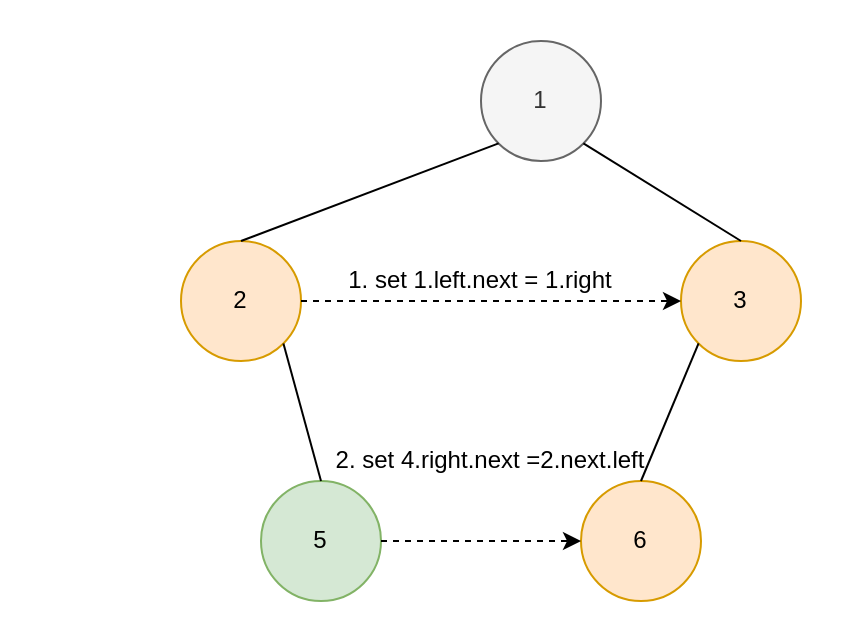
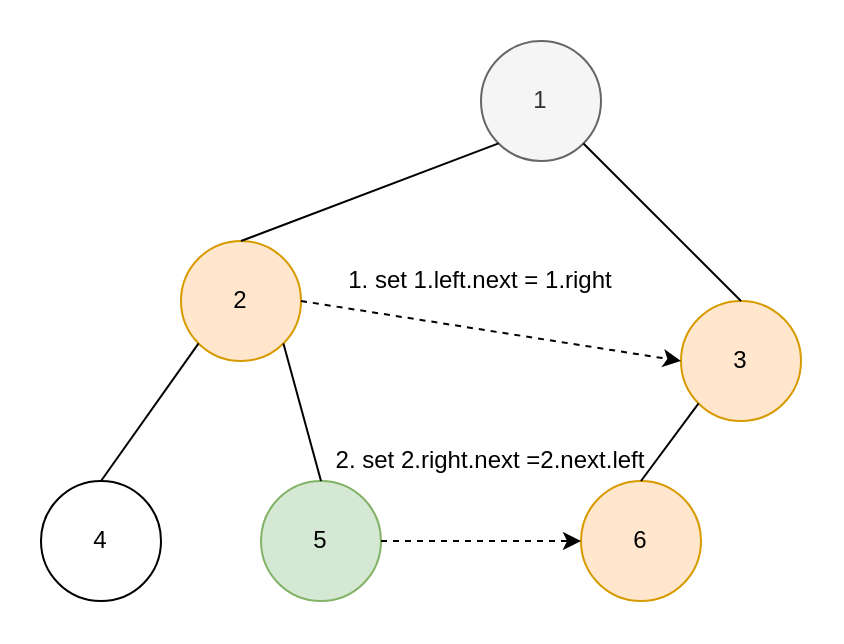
node "3": moved (741, 301) -> (741, 361)
edge "2" -- "4": added
node "2. set 4.right.next =2.next.left": label "2. set 4.right.next =2.next.left" -> "2. set 2.right.next =2.next.left"
node "4": added
